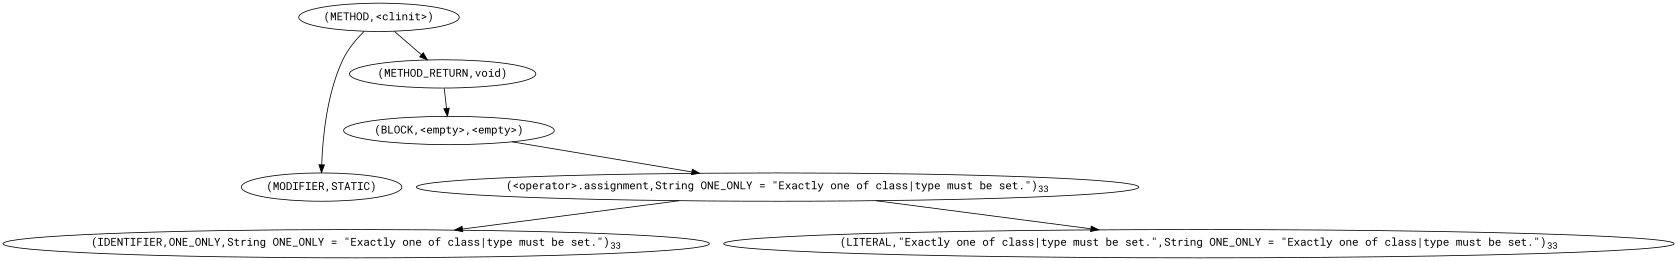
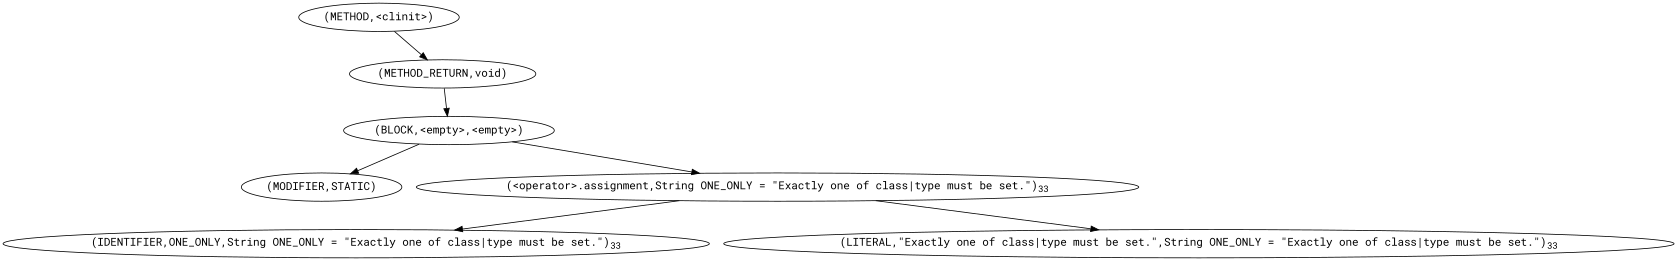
edge "(METHOD,<clinit>)" -> "(MODIFIER,STATIC)": now "(BLOCK,<empty>,<empty>)" -> "(MODIFIER,STATIC)"
